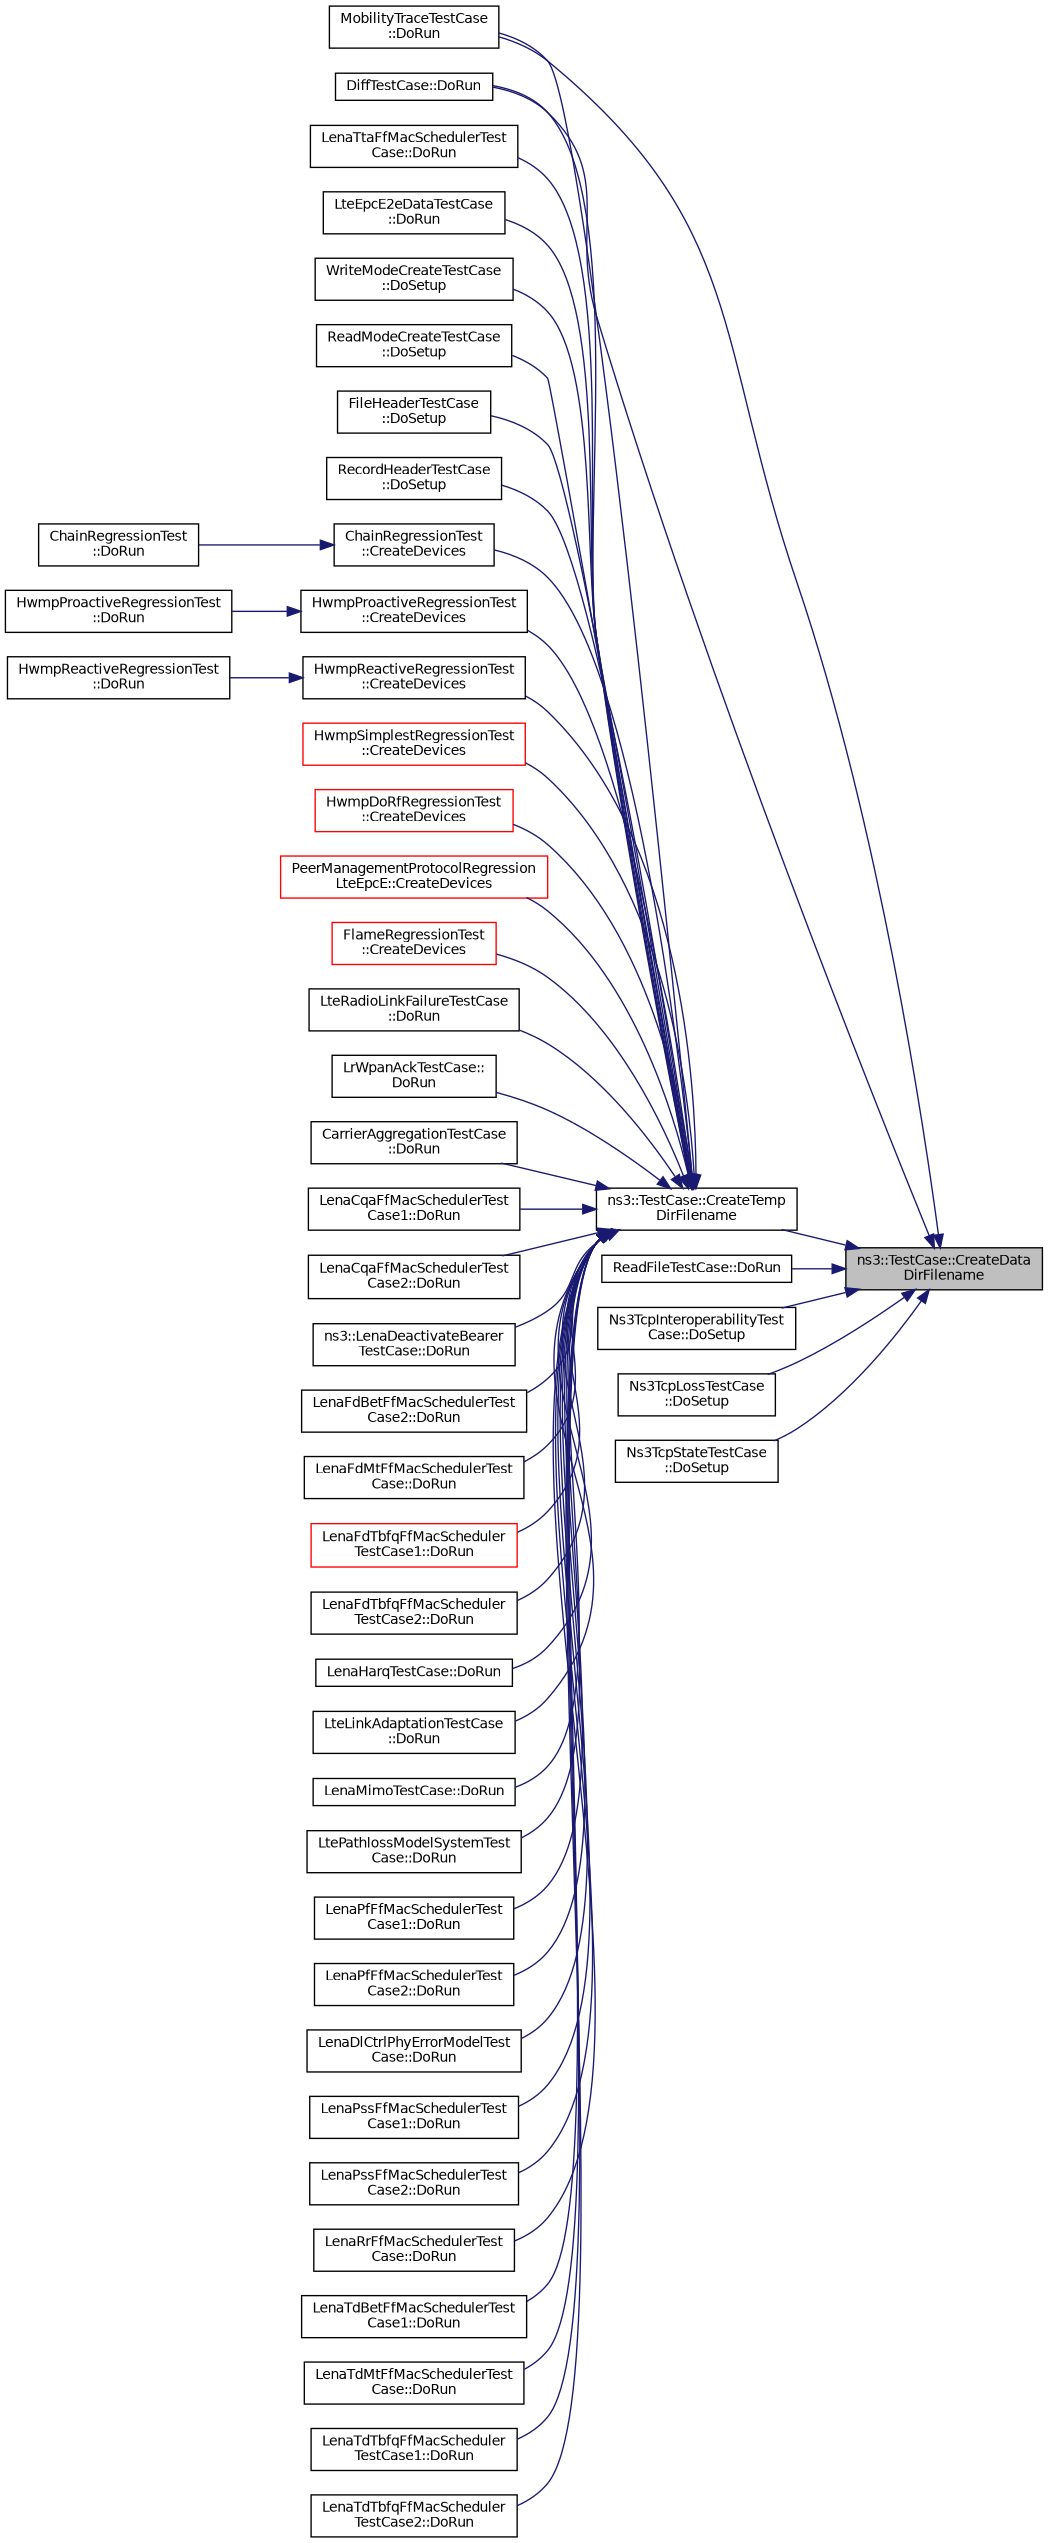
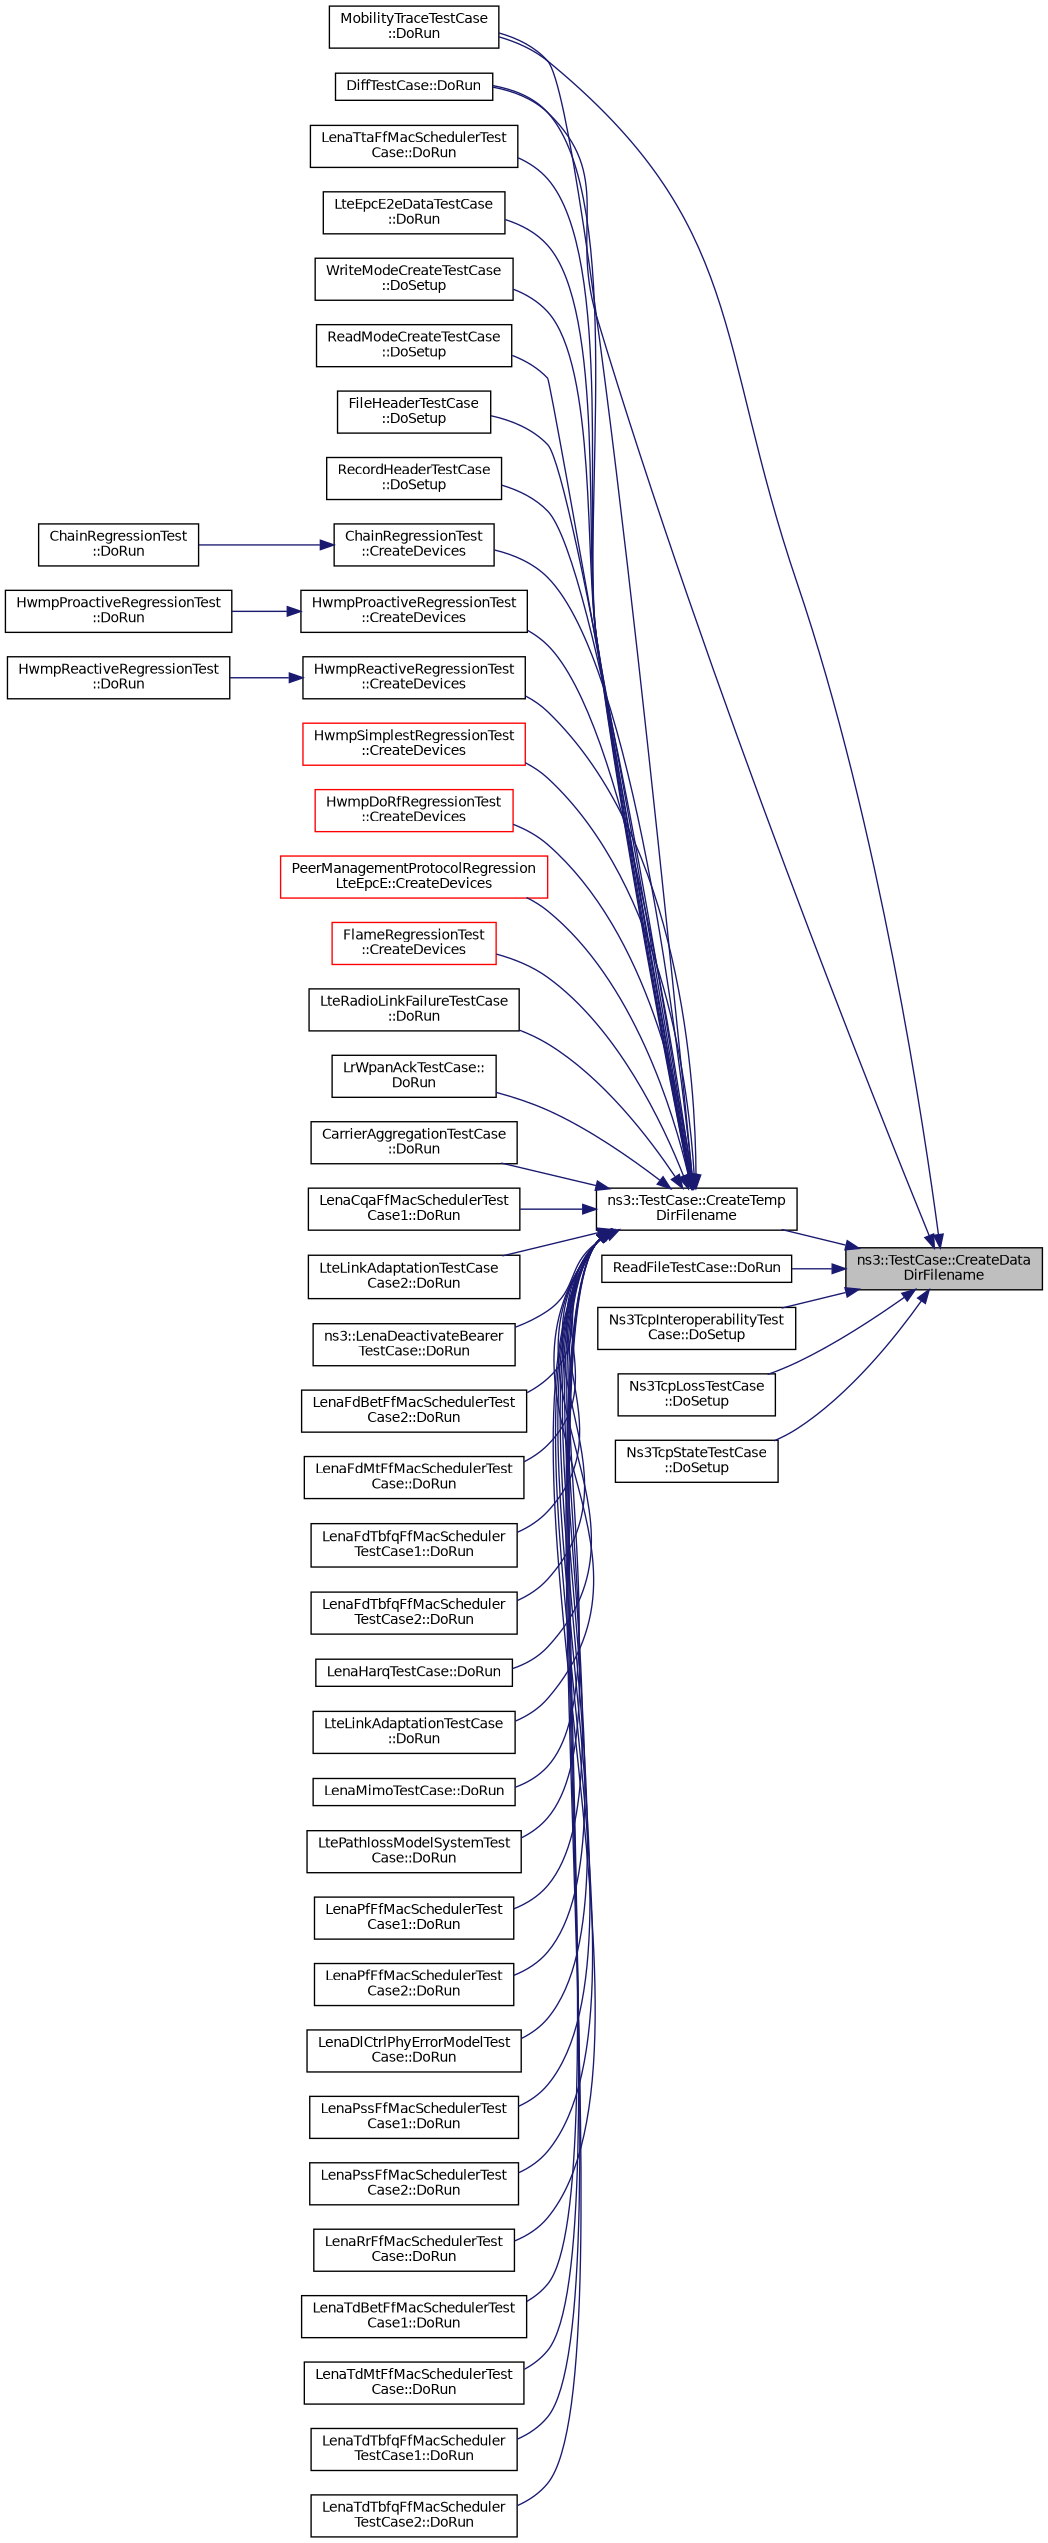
node "LenaCqaFfMacSchedulerTest Case2::DoRun": label "LenaCqaFfMacSchedulerTest Case2::DoRun" -> "LteLinkAdaptationTestCase Case2::DoRun"
node "LenaFdTbfqFfMacScheduler TestCase1::DoRun": color red -> black
